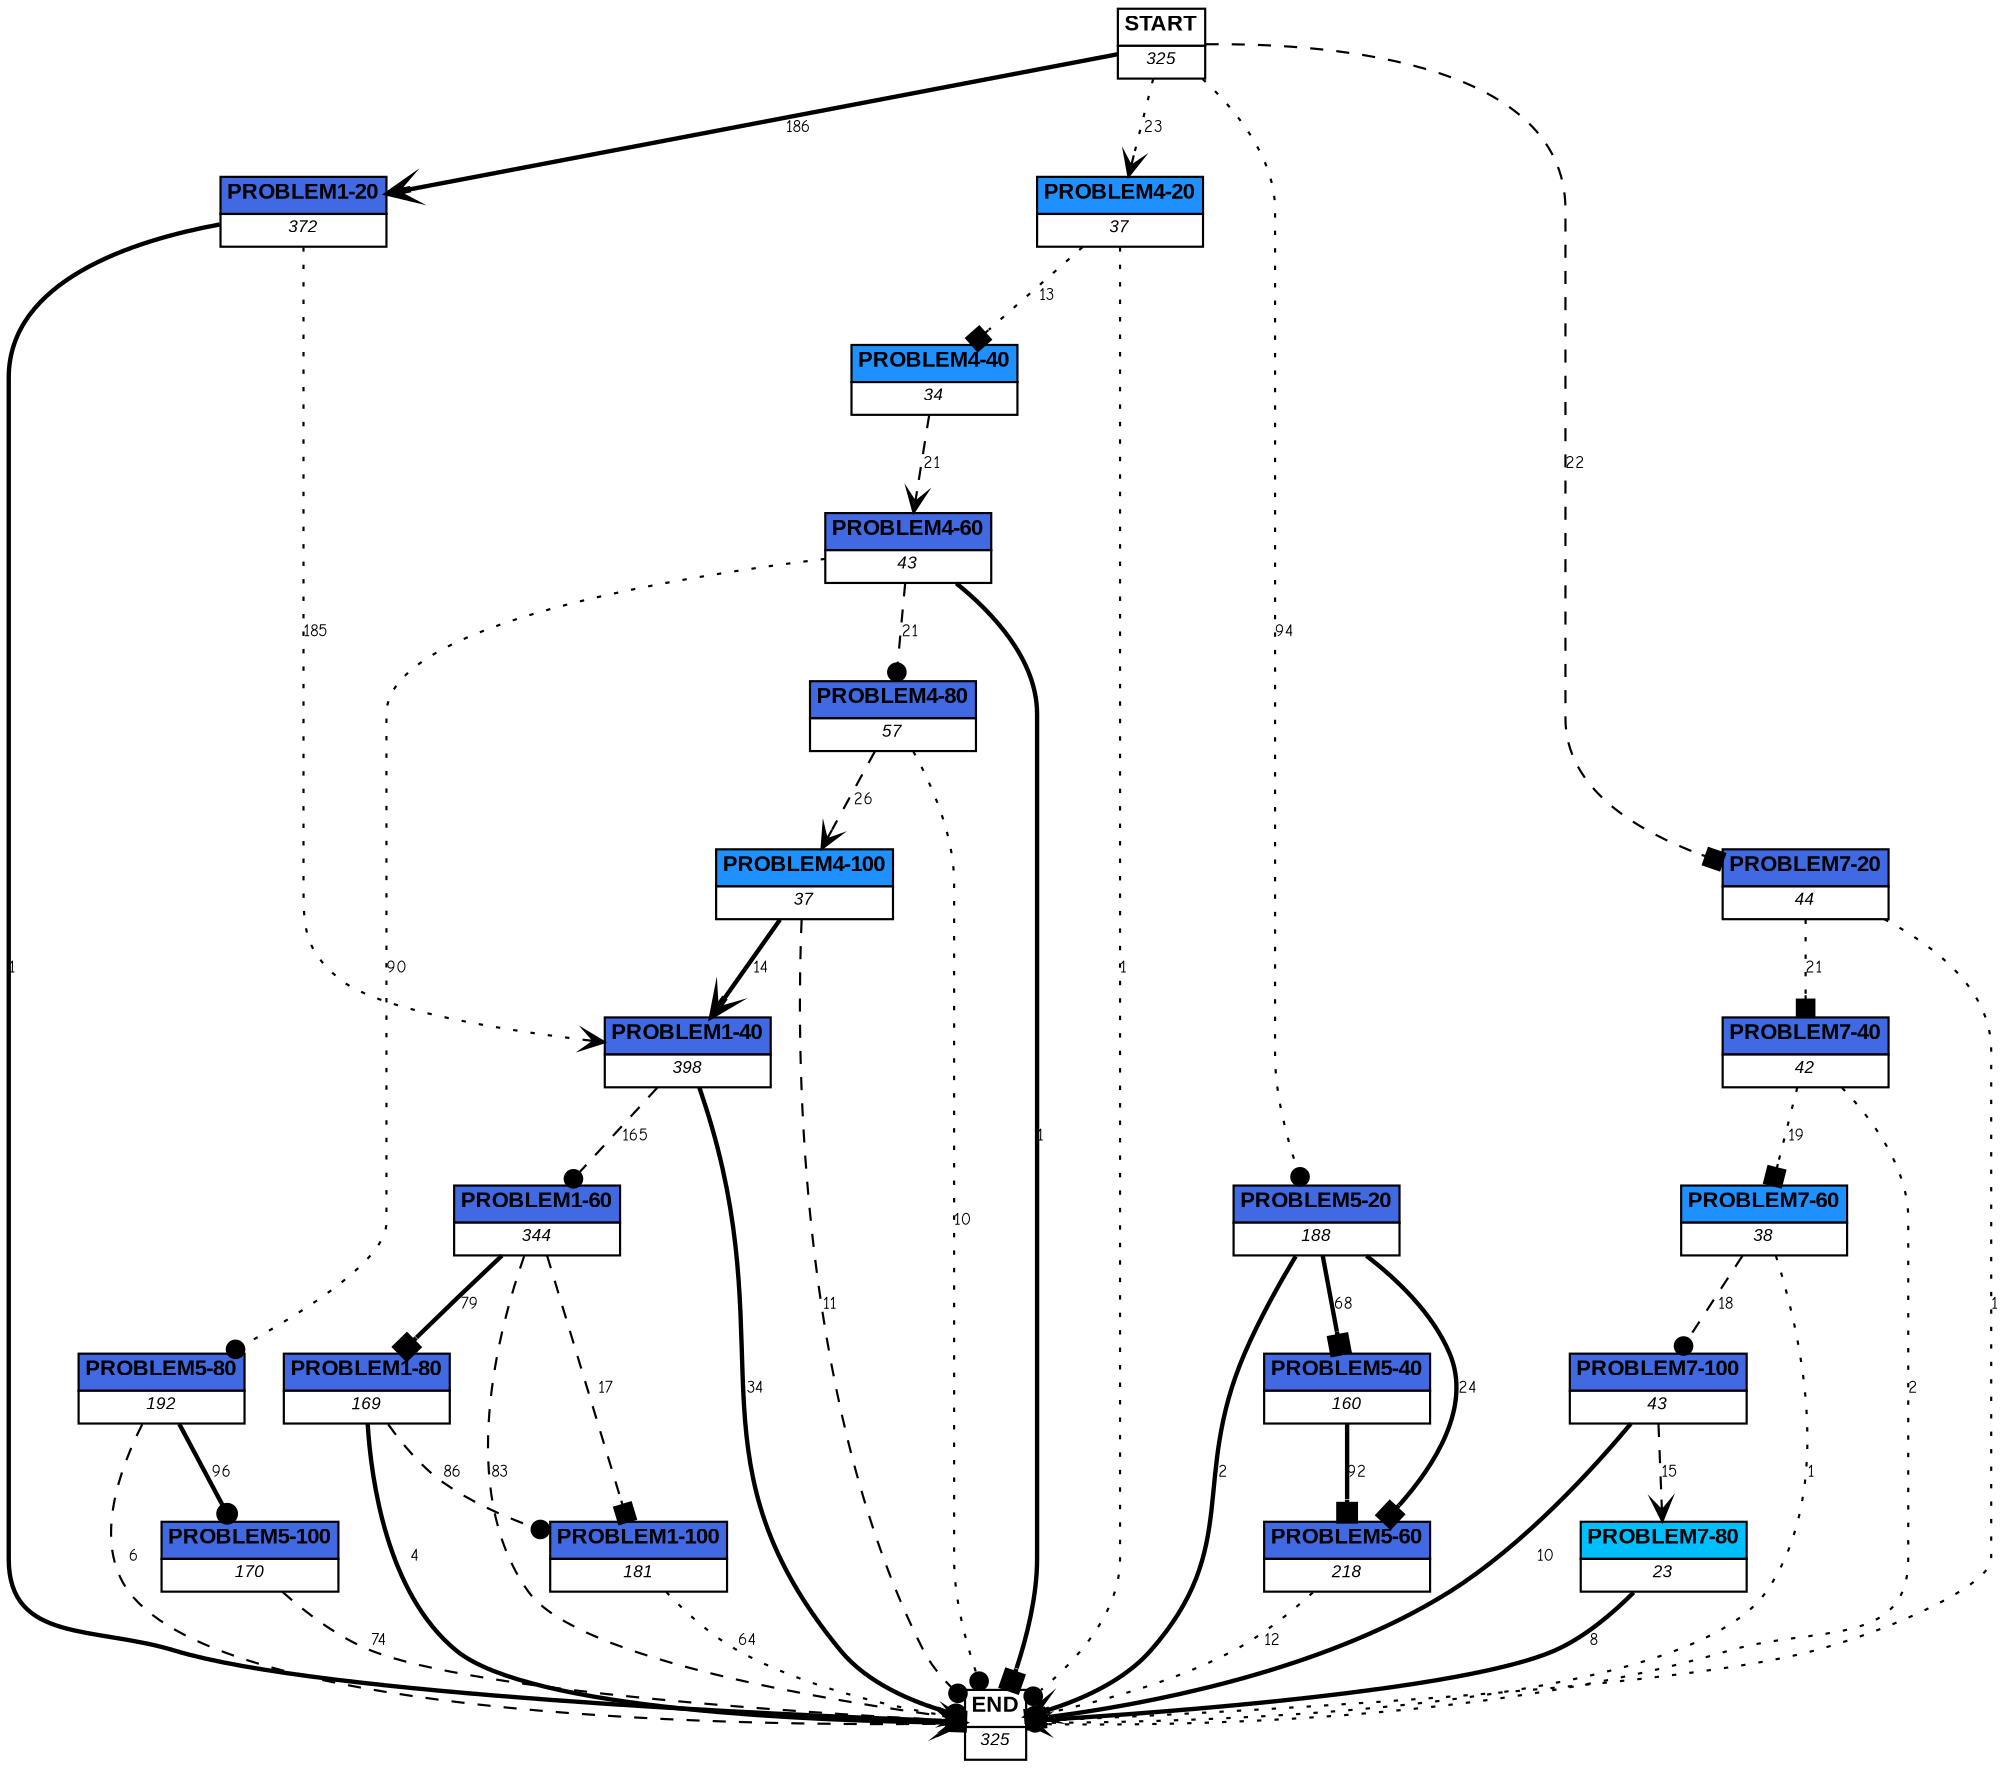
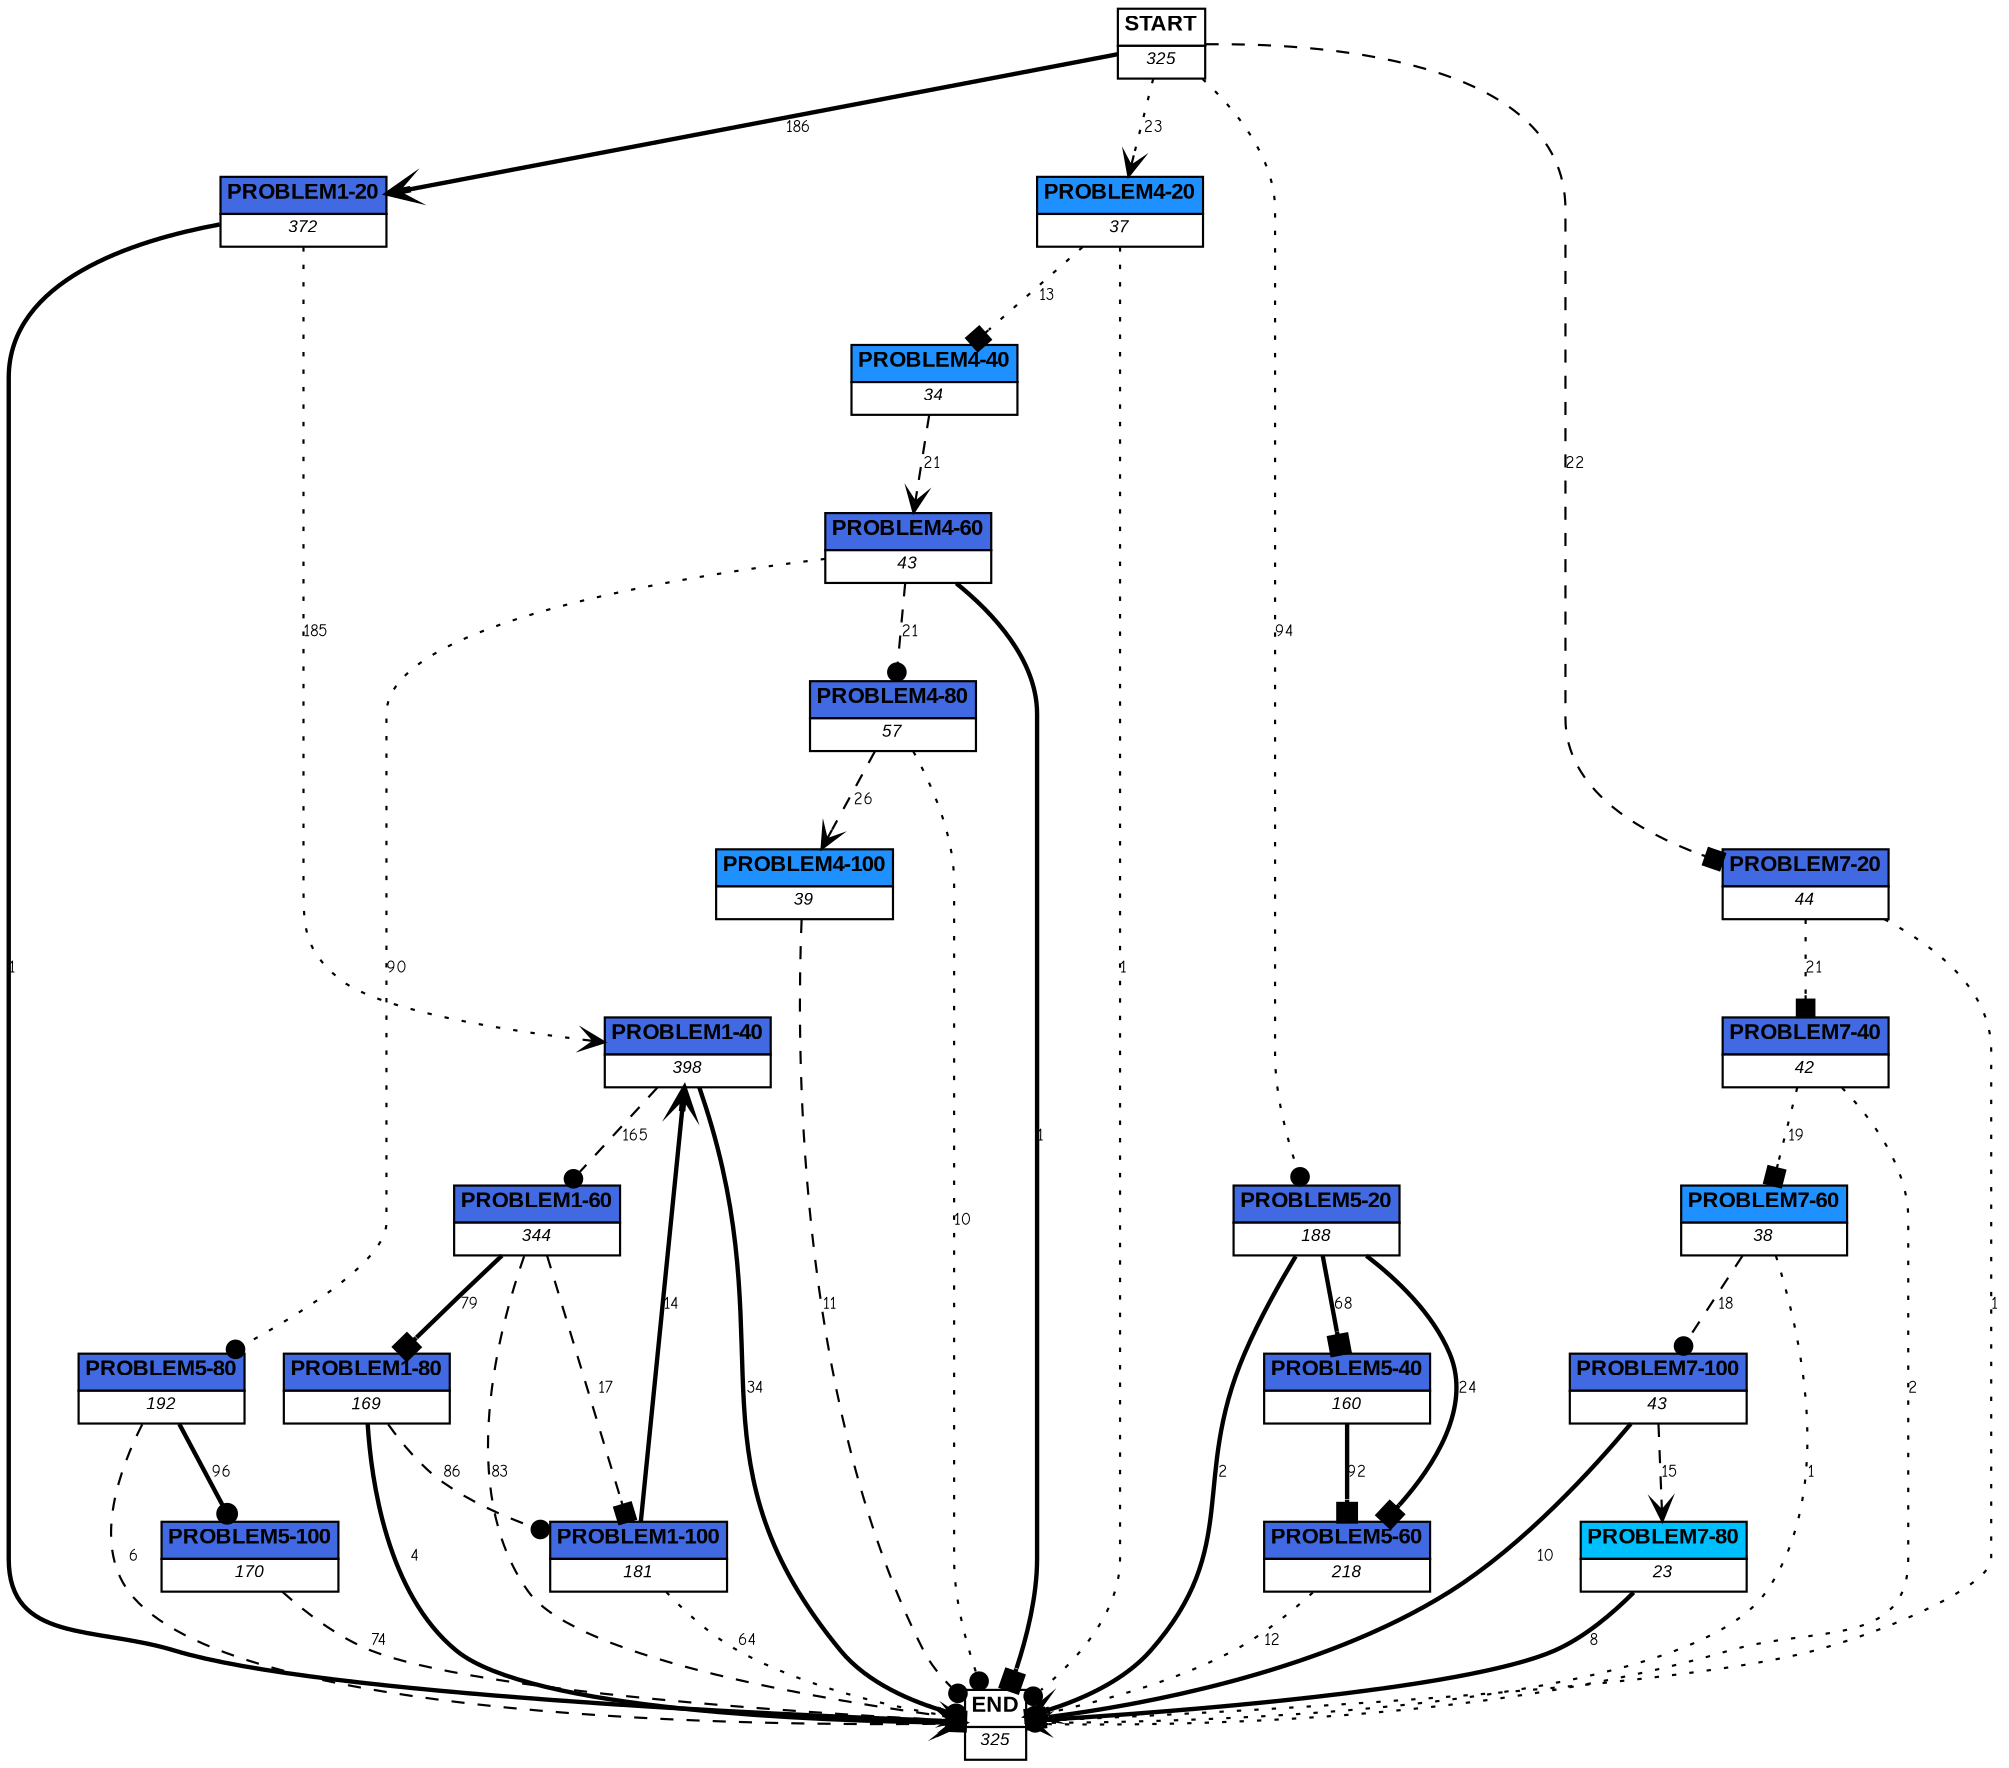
node "PROBLEM4-100": text "37" -> "39"
edge "PROBLEM4-100" -> "PROBLEM1-40": now "PROBLEM1-100" -> "PROBLEM1-40"
